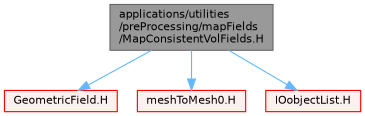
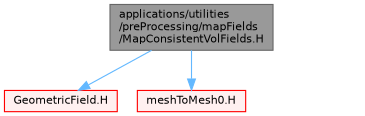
node "IOobjectList.H": removed
